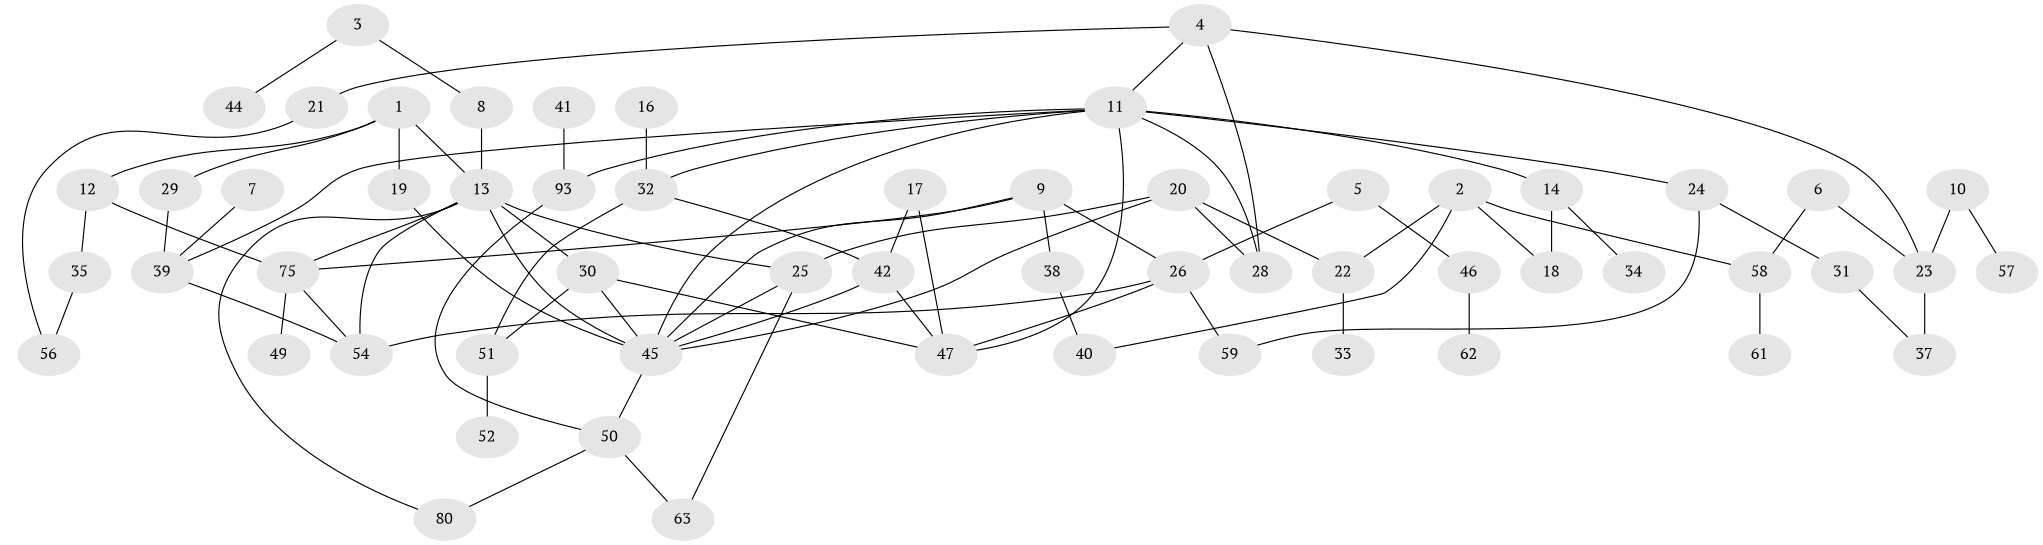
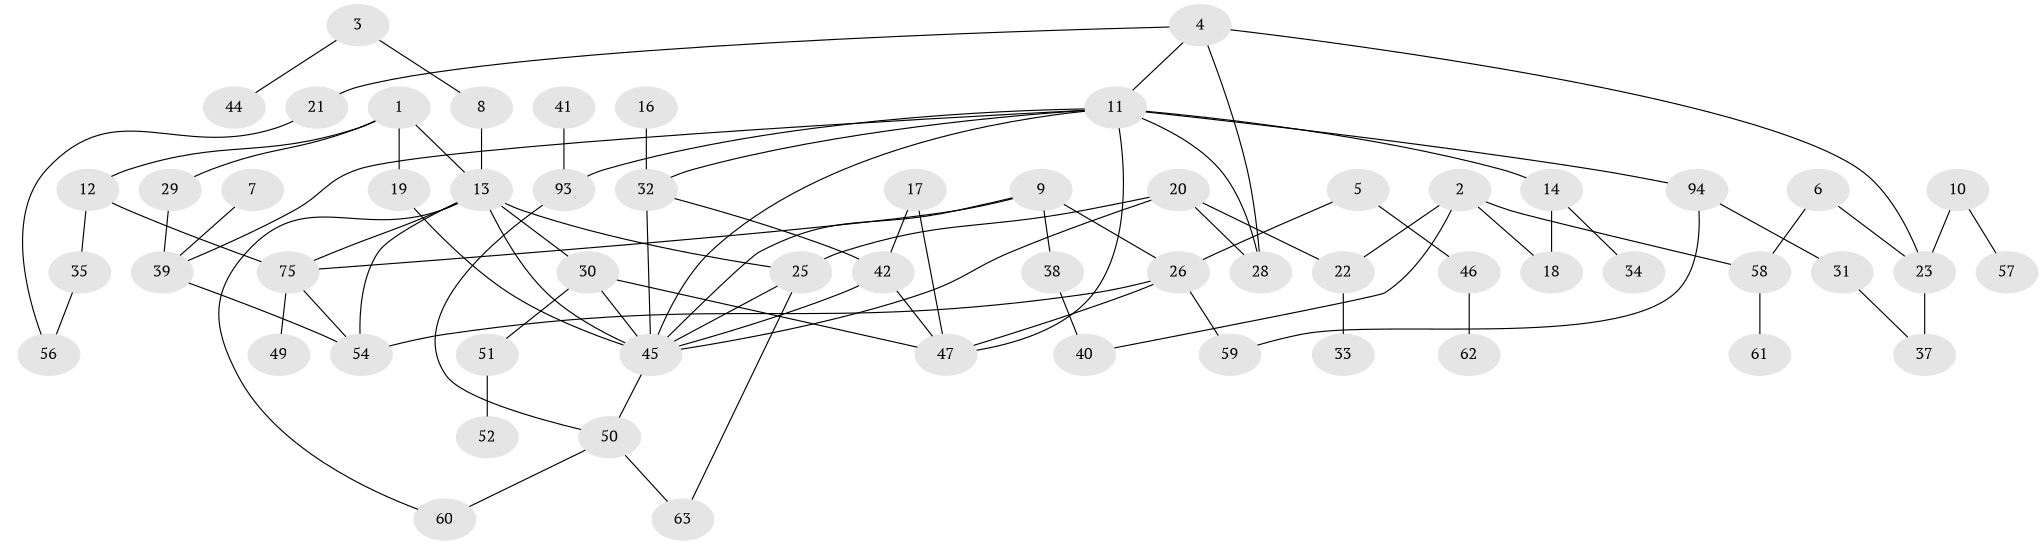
node "24": label "24" -> "94"
edge "32" -- "51": now "32" -- "45"
node "80": label "80" -> "60"
